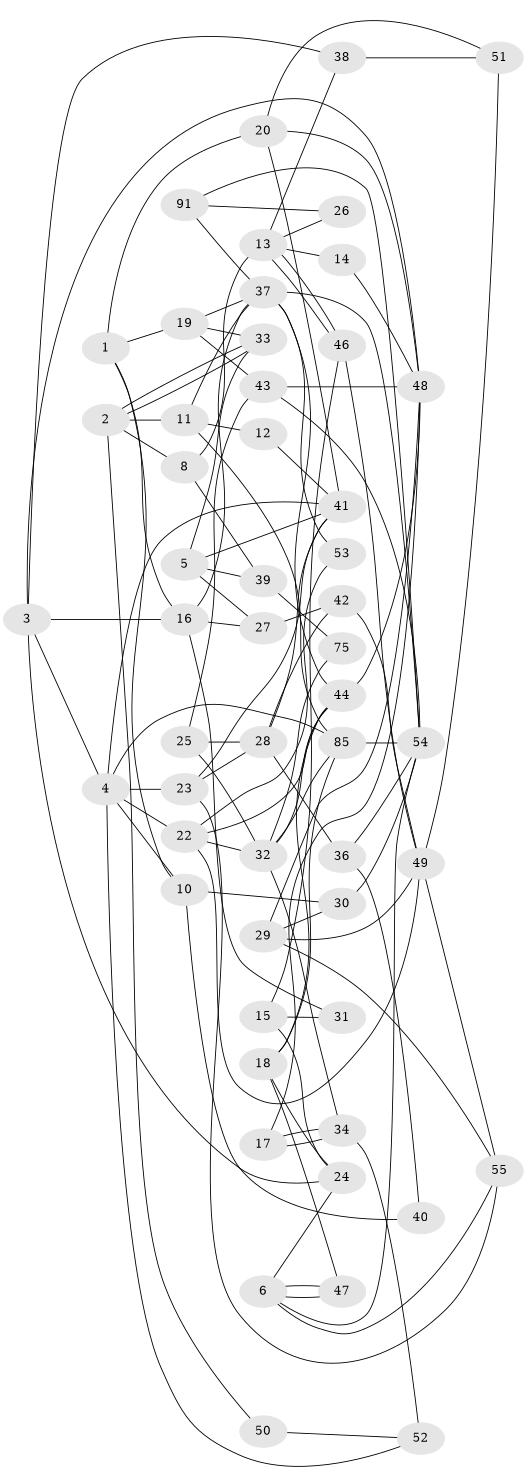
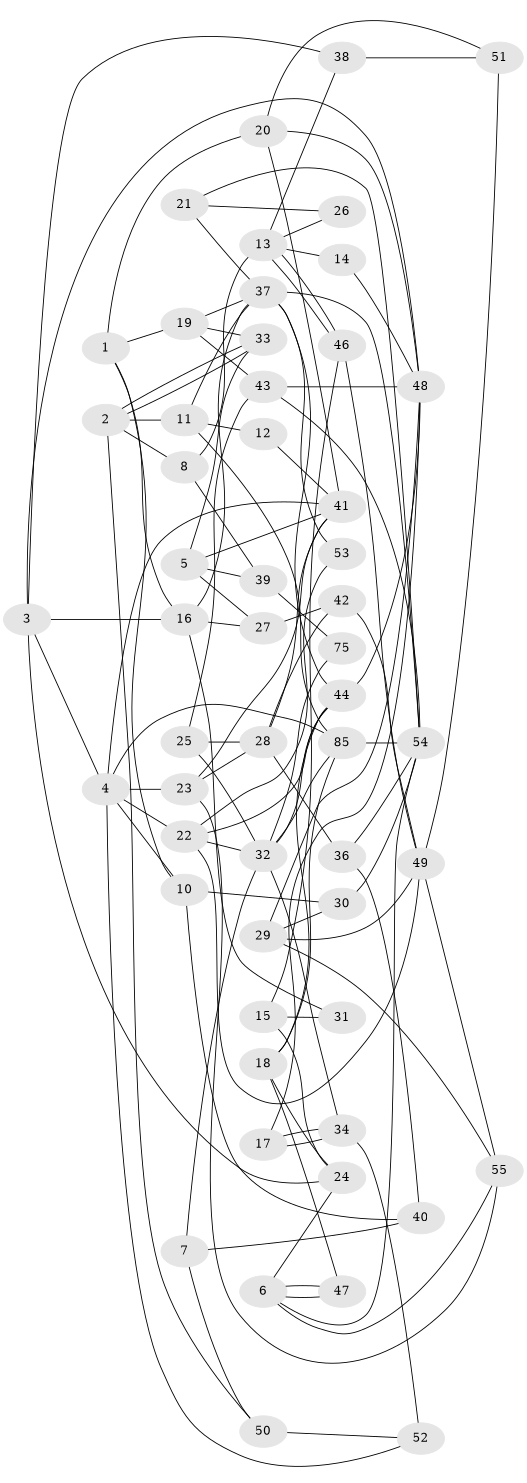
node "91": label "91" -> "21"
node "7": added
